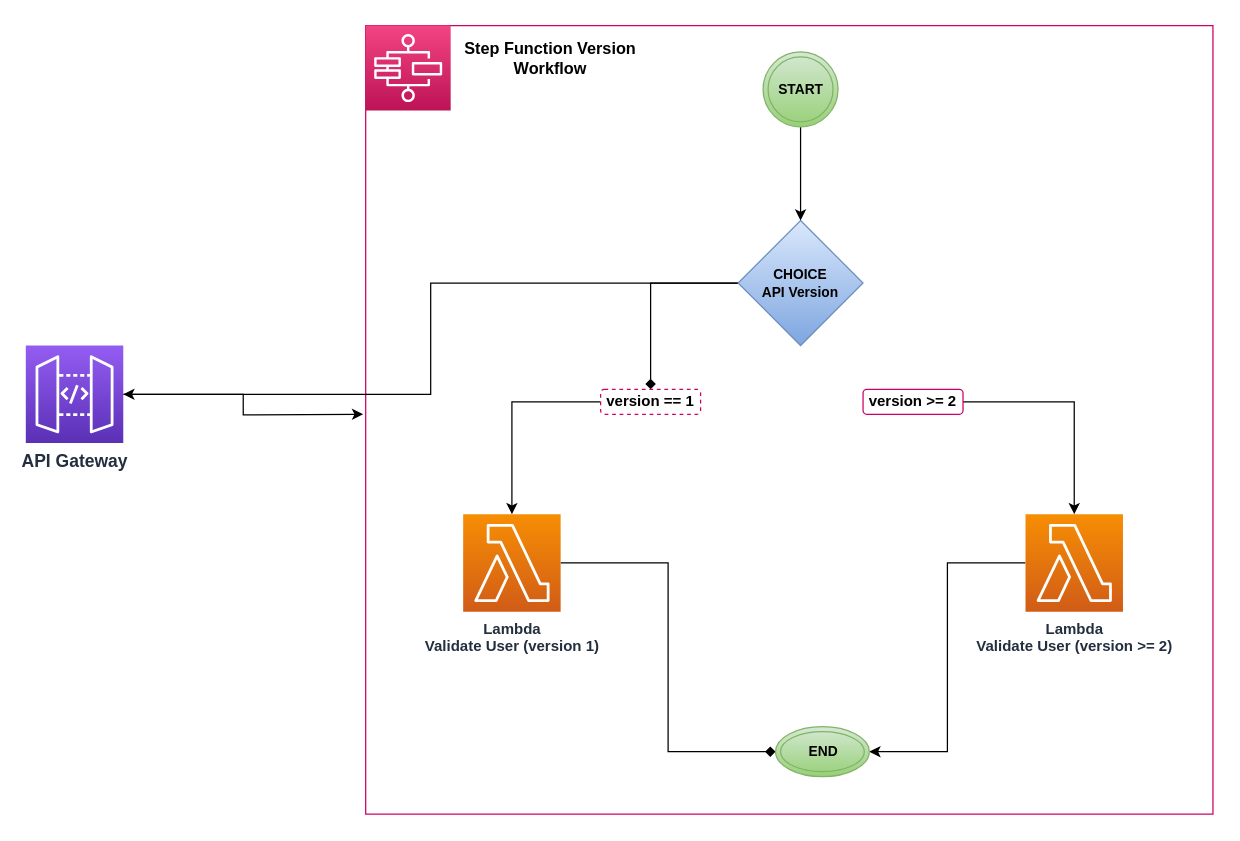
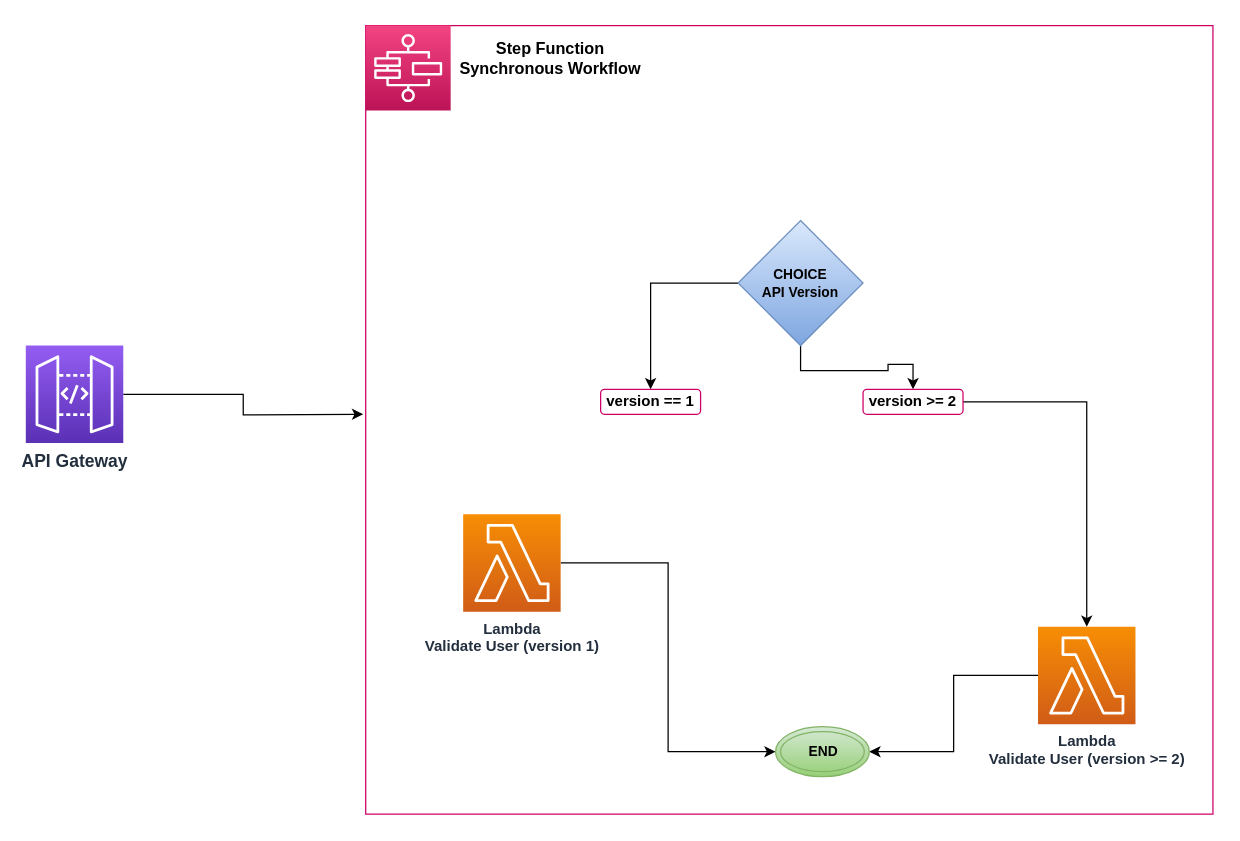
node "Step Function Version Workflow": label "Step Function Version Workflow" -> "Step Function Synchronous Workflow"
node "START": removed
edge "START" -> "CHOICE API Version": removed
edge "CHOICE API Version" -> "API Gateway": now "CHOICE API Version" -> "version >= 2"
edge "CHOICE API Version" -> "version == 1": arrowhead diamond -> classic
node "version == 1": style dashed -> solid
edge "version == 1" -> "Lambda Validate User (version 1)": removed
node "Lambda Validate User (version >= 2)": moved (1074, 563) -> (1087, 676)
edge "Lambda Validate User (version 1)" -> "END": arrowhead diamond -> classic
